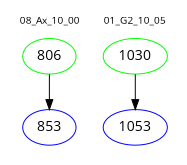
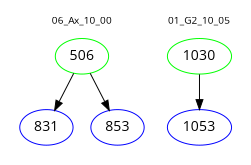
cluster "08_Ax_10_00": label "08_Ax_10_00" -> "06_Ax_10_00"
node "806": label "806" -> "506"
node "831": added
